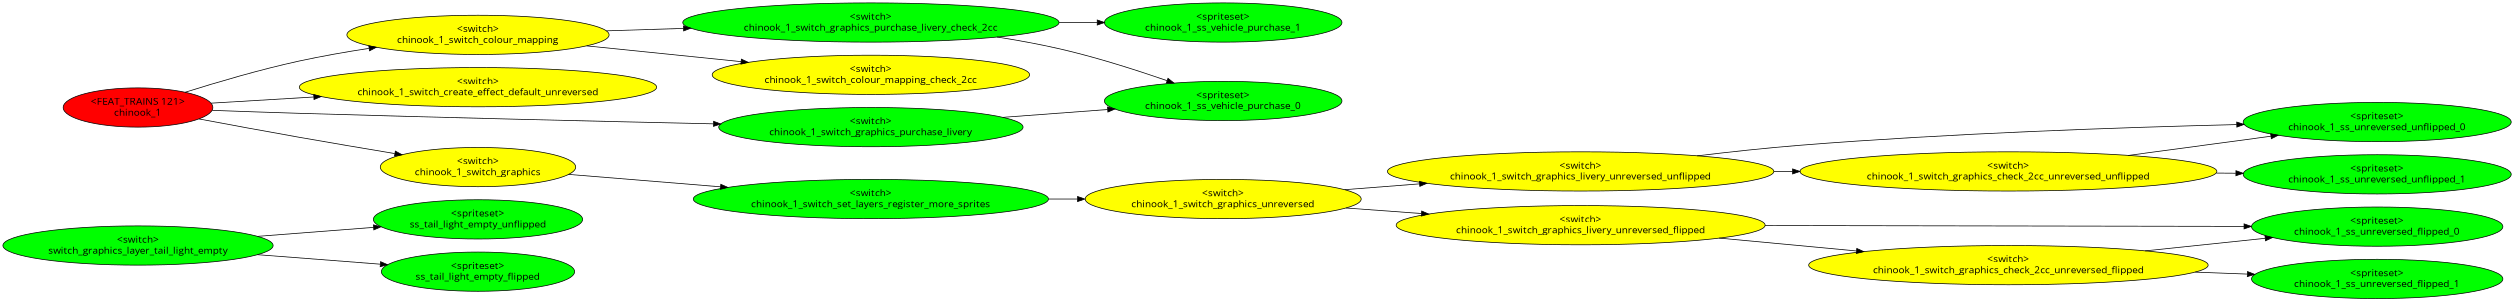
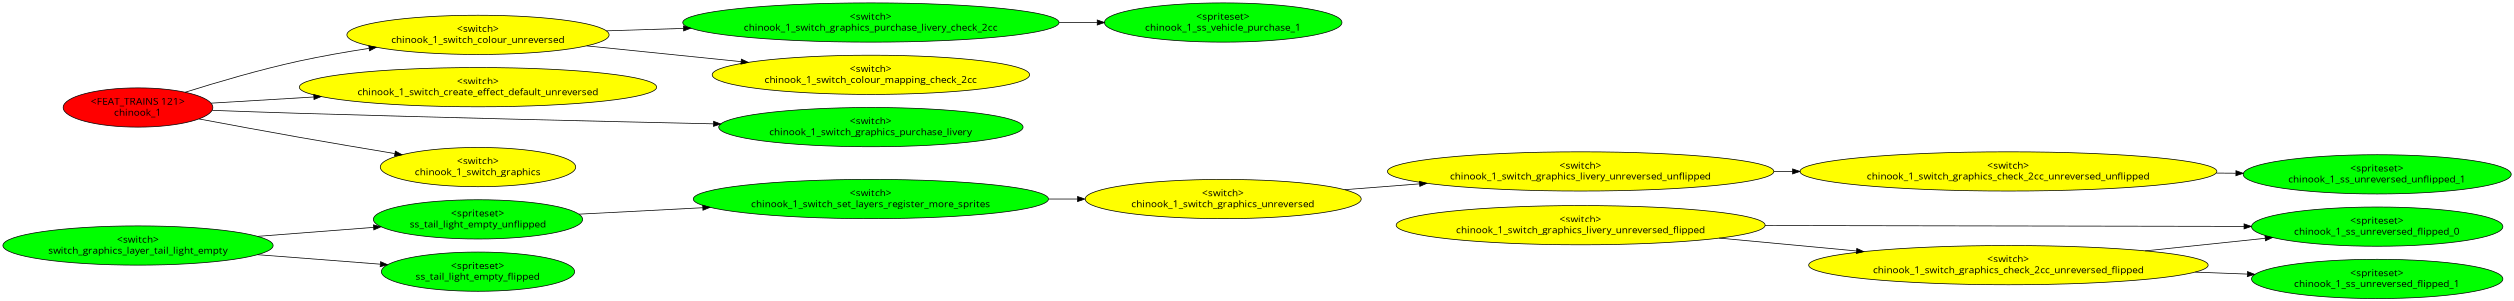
node "<switch> chinook_1_switch_colour_mapping": label "<switch> chinook_1_switch_colour_mapping" -> "<switch> chinook_1_switch_colour_unreversed"
node "<spriteset> chinook_1_ss_vehicle_purchase_0": removed
node "<spriteset> chinook_1_ss_unreversed_unflipped_0": removed
edge "<switch> chinook_1_switch_graphics" -> "<switch> chinook_1_switch_set_layers_register_more_sprites": now "<spriteset> ss_tail_light_empty_unflipped" -> "<switch> chinook_1_switch_set_layers_register_more_sprites"
edge "<switch> chinook_1_switch_graphics_unreversed" -> "<switch> chinook_1_switch_graphics_livery_unreversed_flipped": removed
